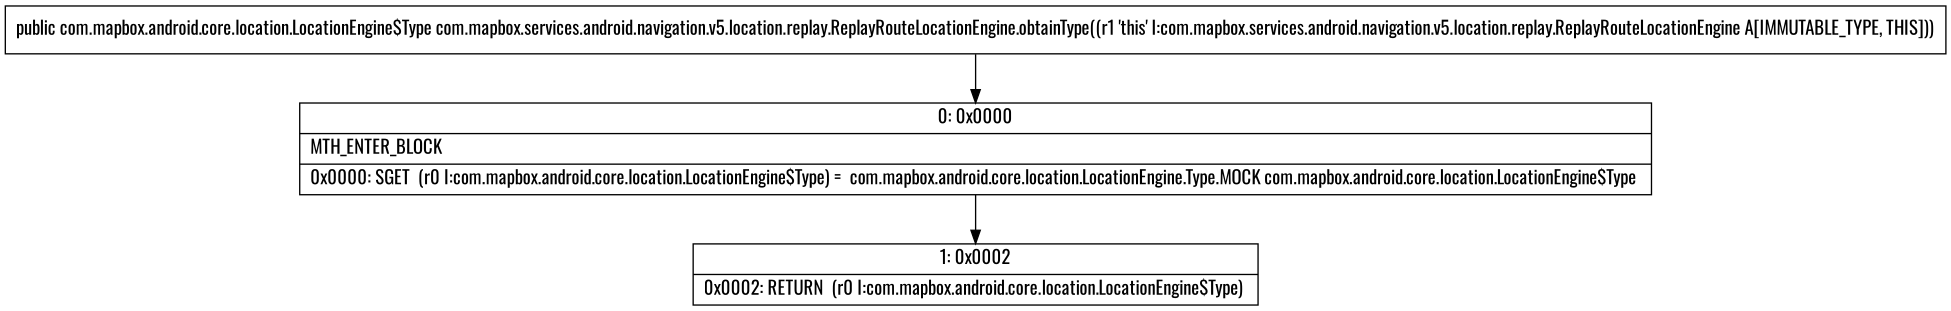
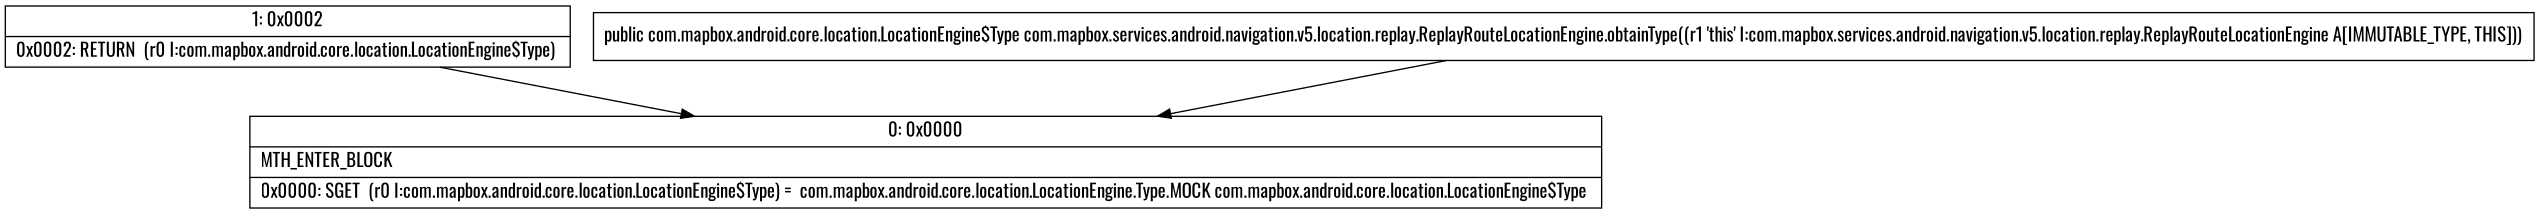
edge "0: 0x0000" -> "1: 0x0002": reversed
